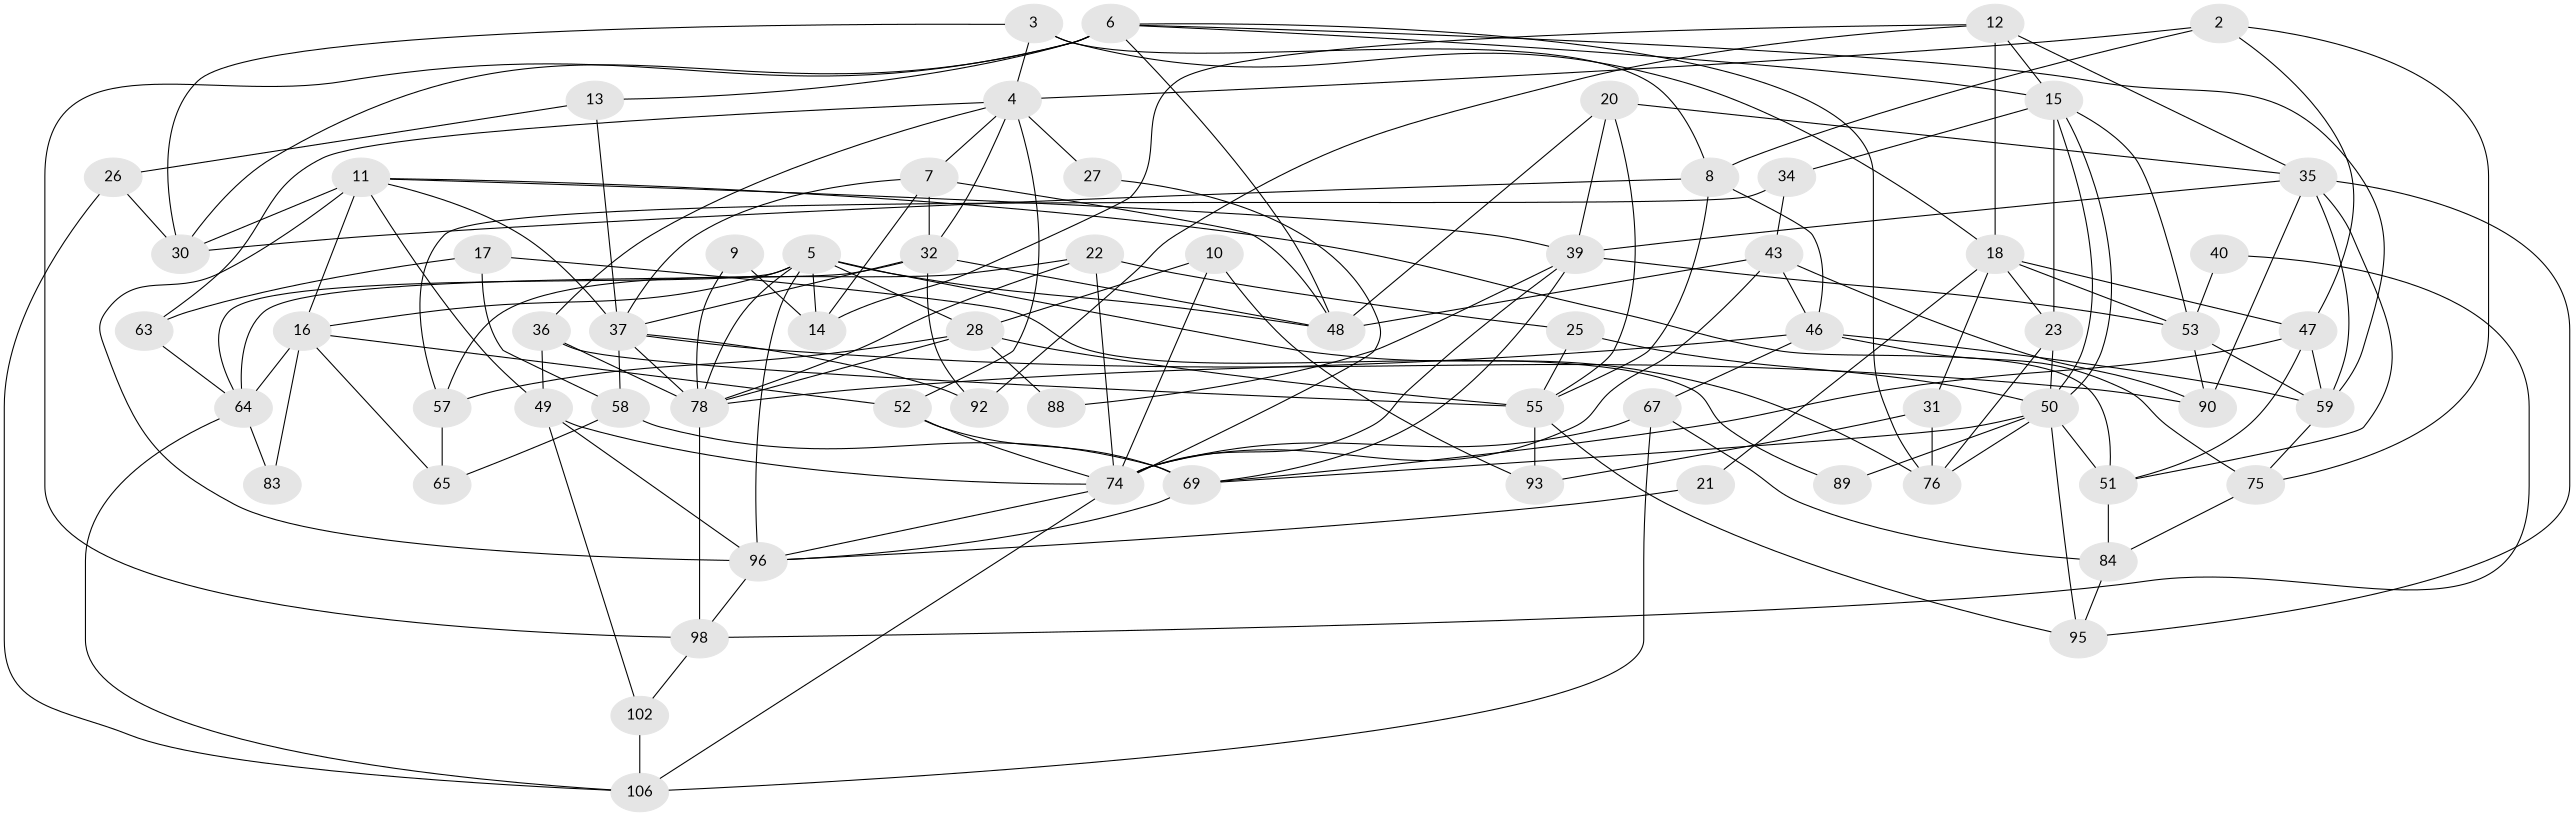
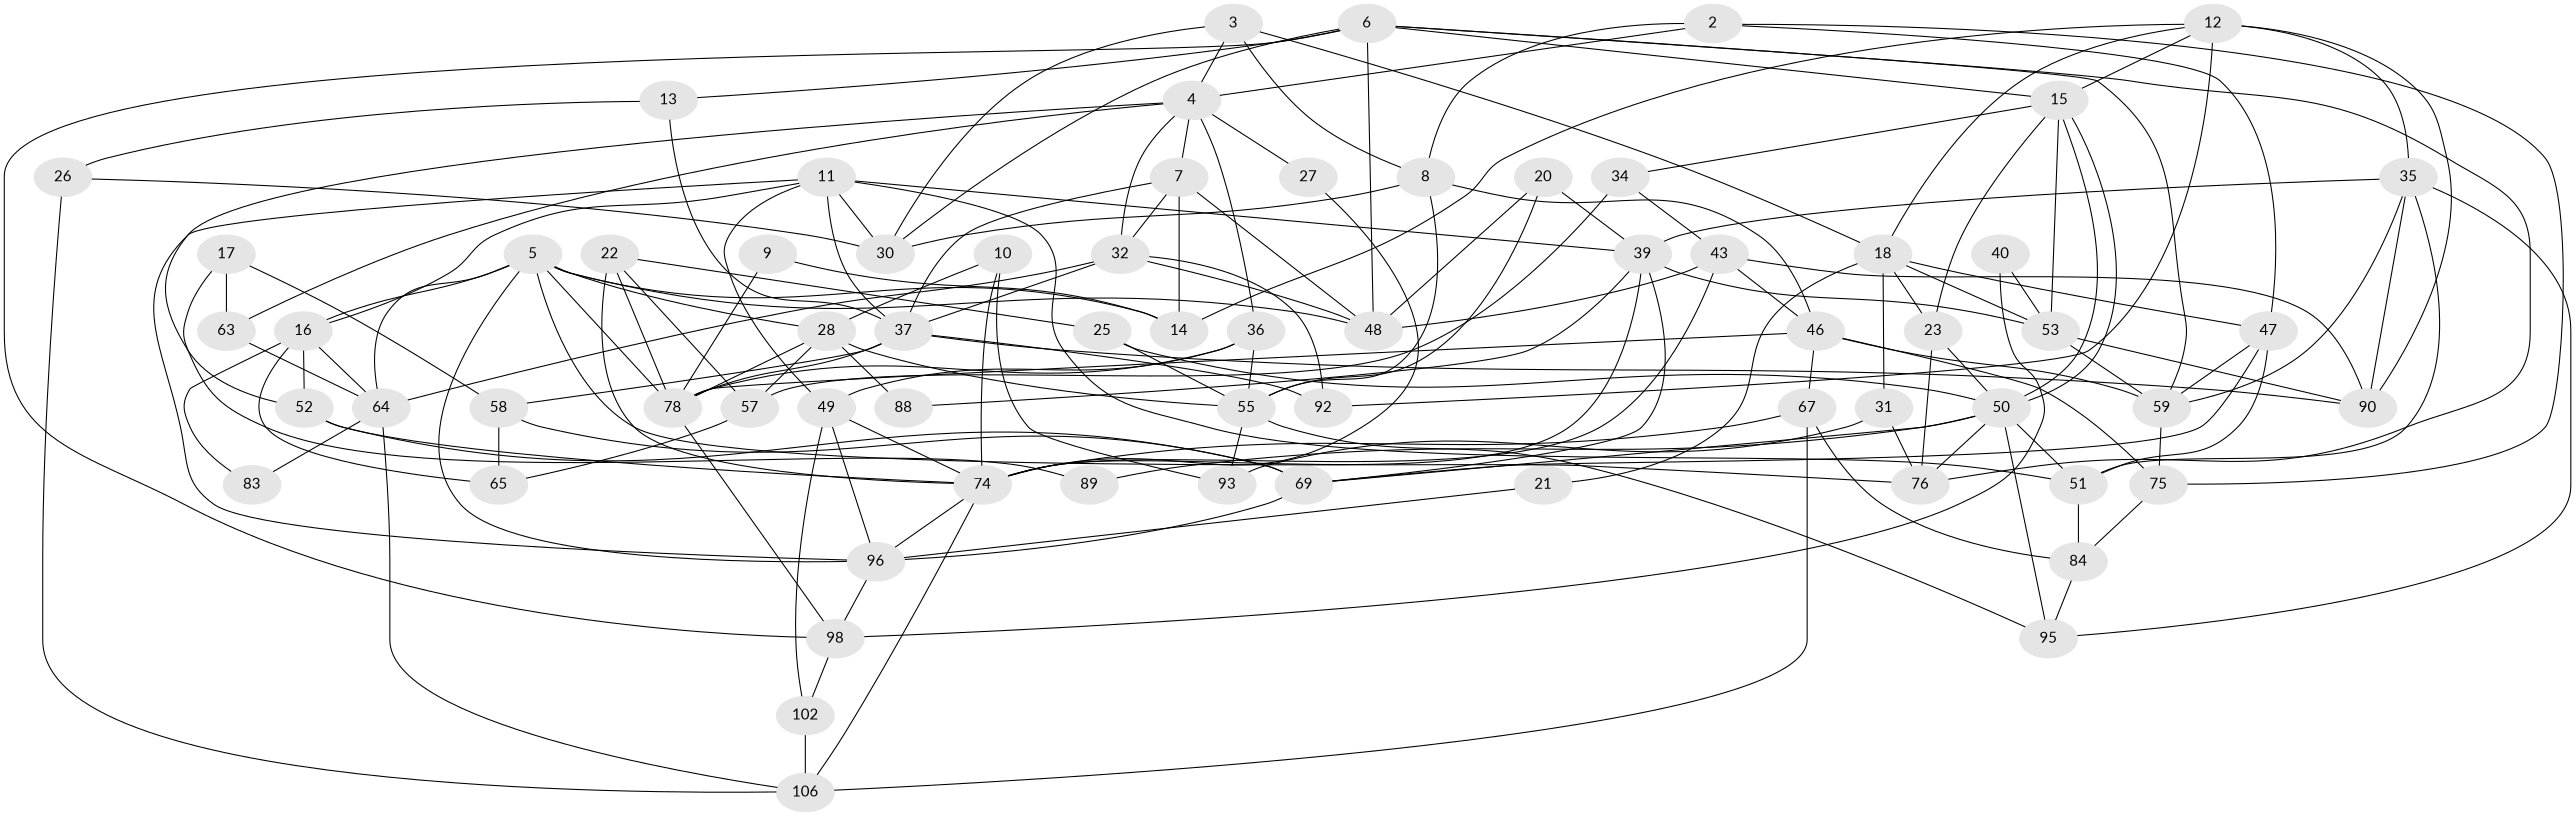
edge "20" -- "35": removed
edge "12" -- "90": added
